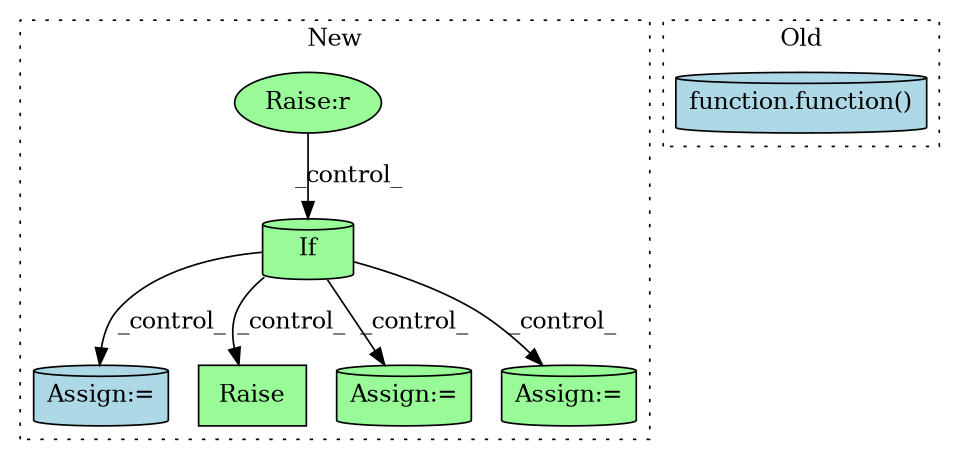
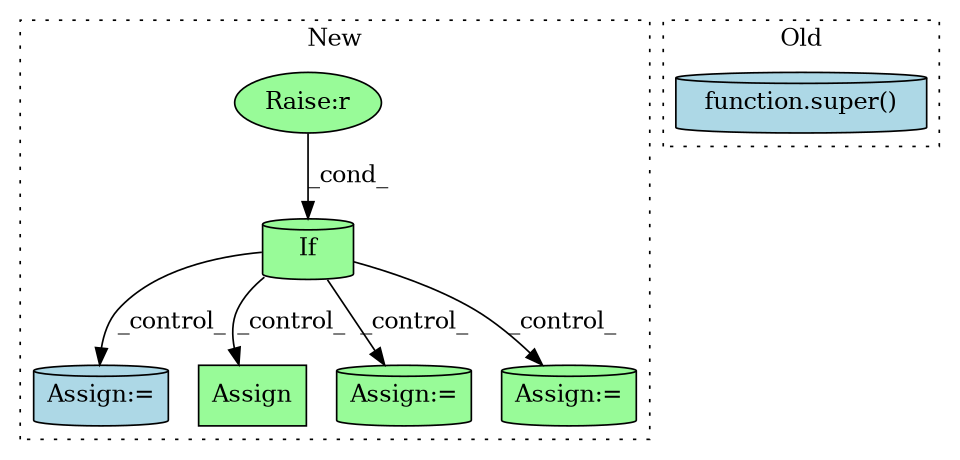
node "function.function()": label "function.function()" -> "function.super()"
edge "Raise:r" -> "If": label "_control_" -> "_cond_"
node "Raise": label "Raise" -> "Assign"
